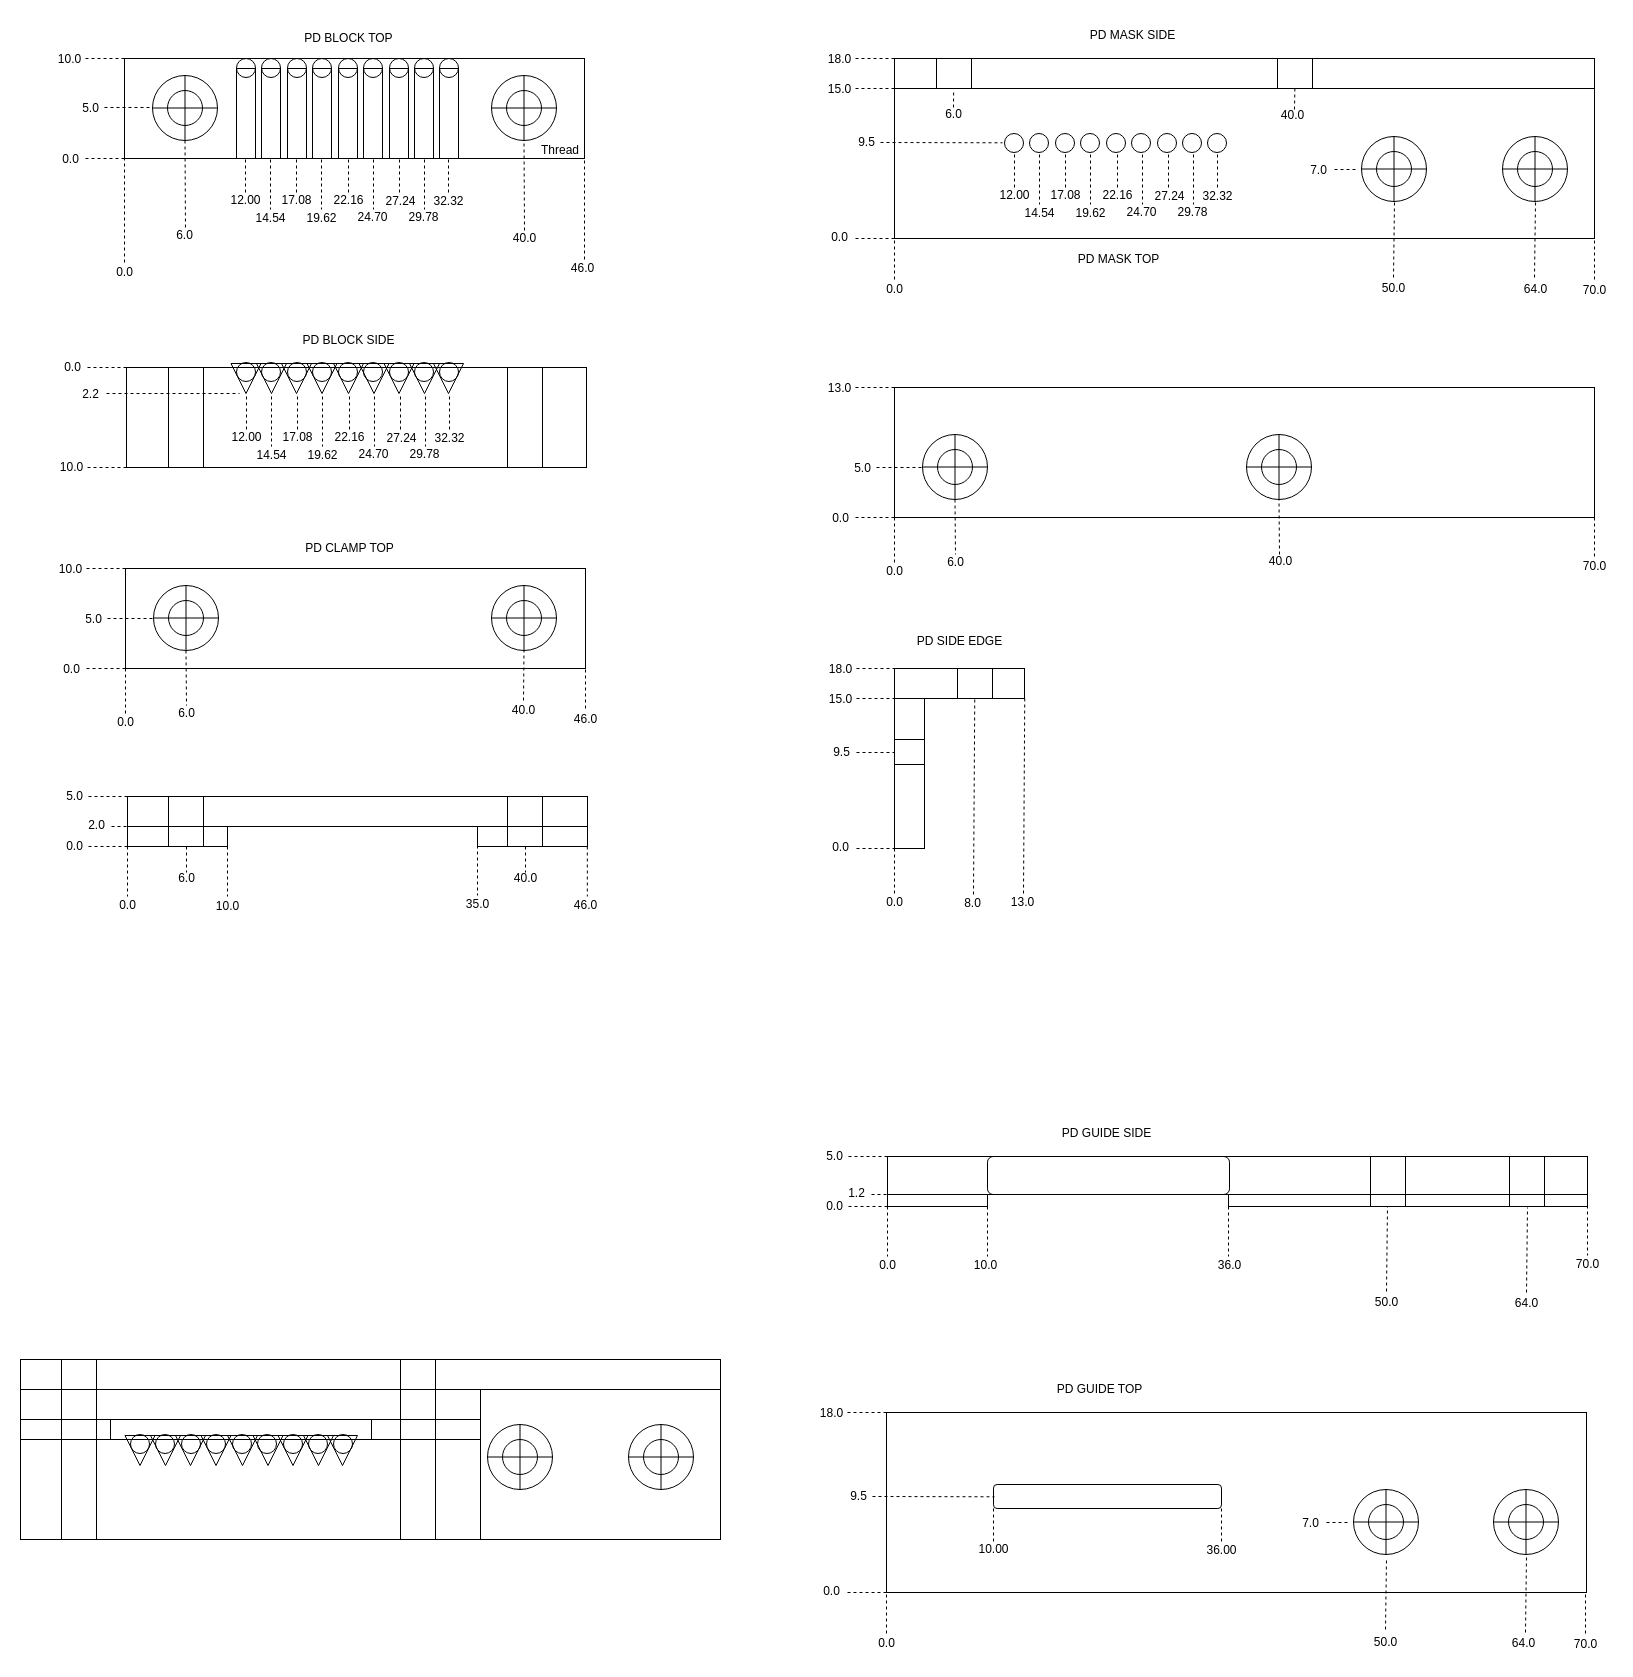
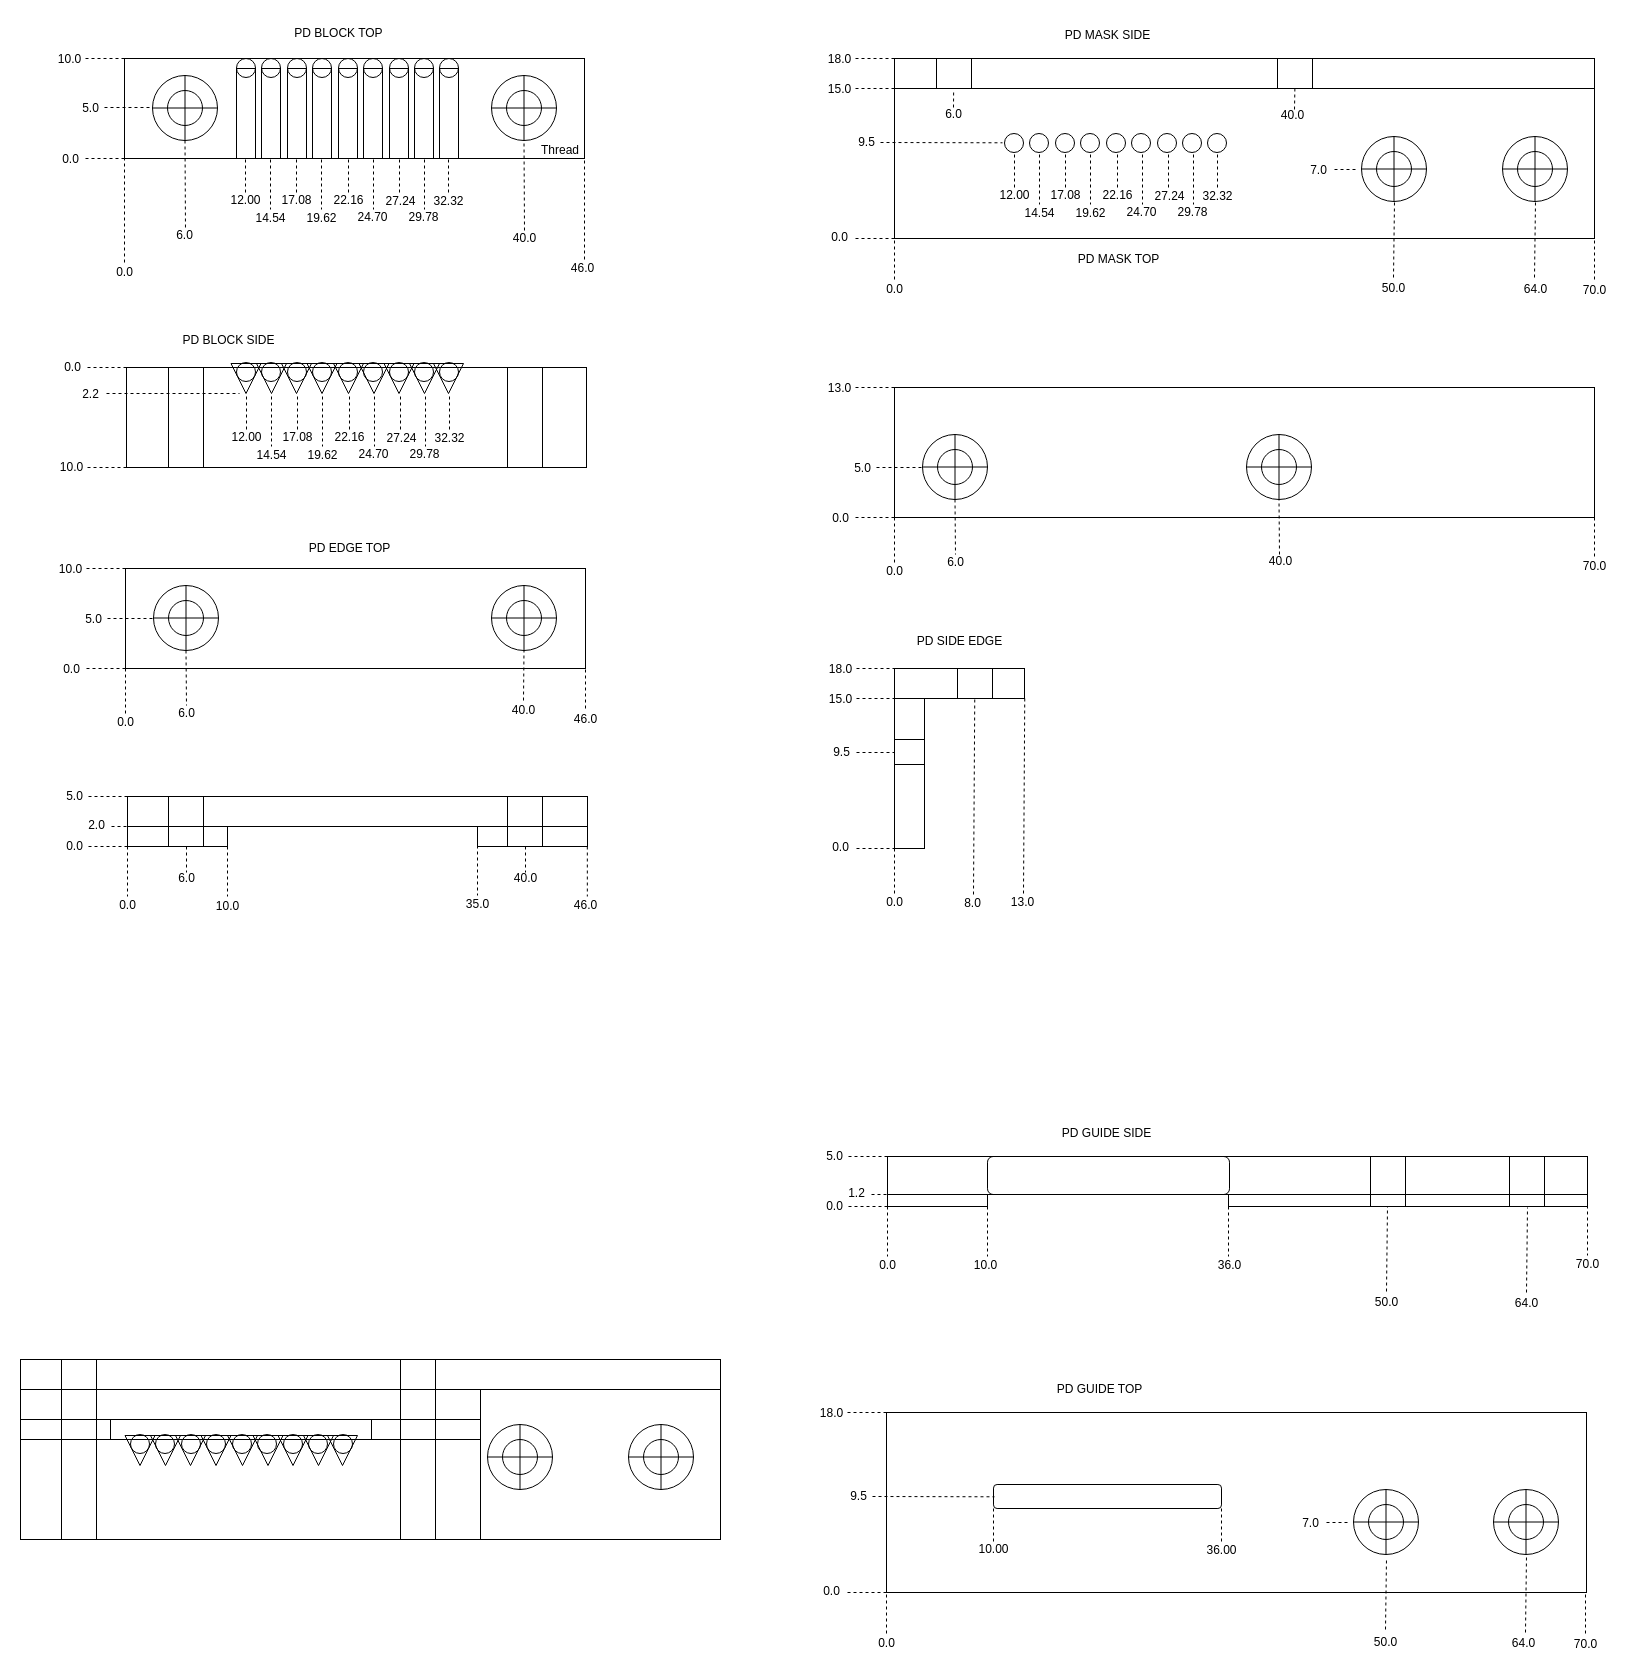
node "PD MASK SIDE": moved (1133, 36) -> (1108, 36)
node "PD BLOCK TOP": moved (349, 39) -> (339, 34)
node "PD BLOCK SIDE": moved (349, 341) -> (229, 341)
node "PD CLAMP TOP": label "PD CLAMP TOP" -> "PD EDGE TOP"
